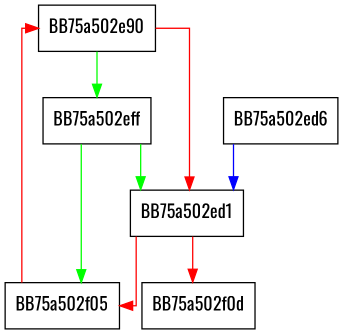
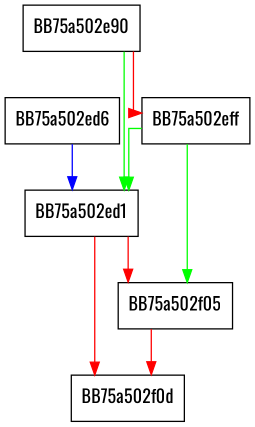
edge "BB75a502e90" -> "BB75a502eff": color green -> red
edge "BB75a502e90" -> "BB75a502ed1": color red -> green
edge "BB75a502f05" -> "BB75a502e90": now "BB75a502f05" -> "BB75a502f0d"
